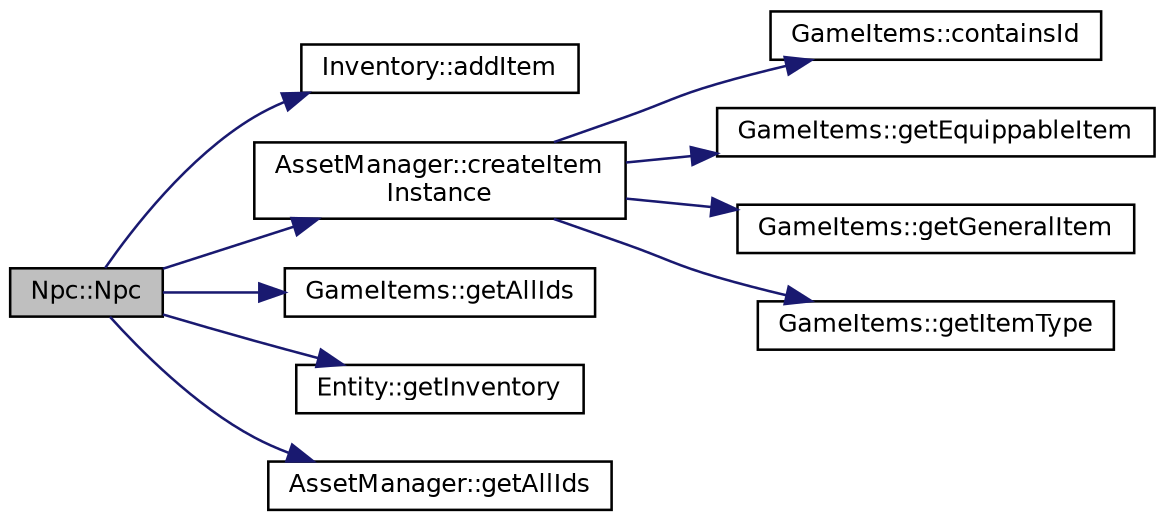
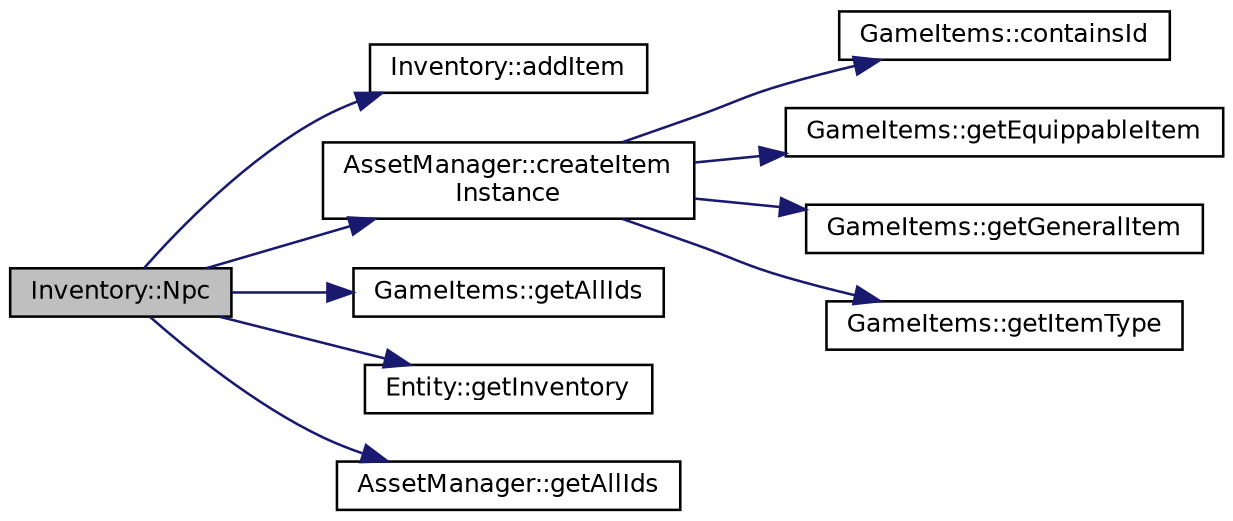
node "Npc::Npc": label "Npc::Npc" -> "Inventory::Npc"
